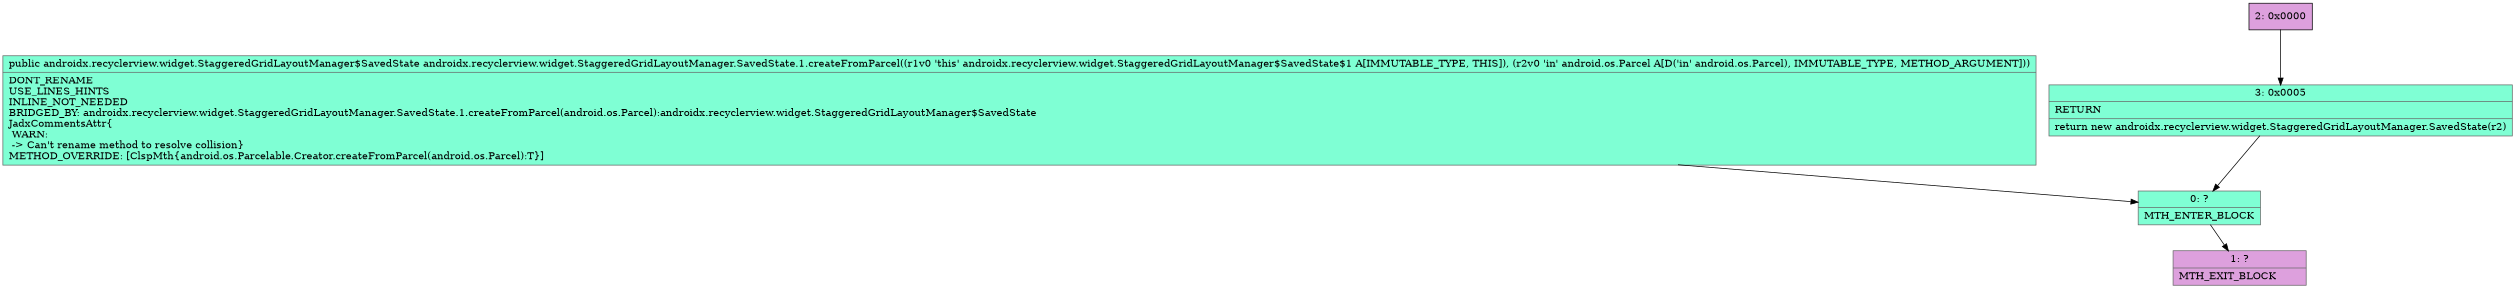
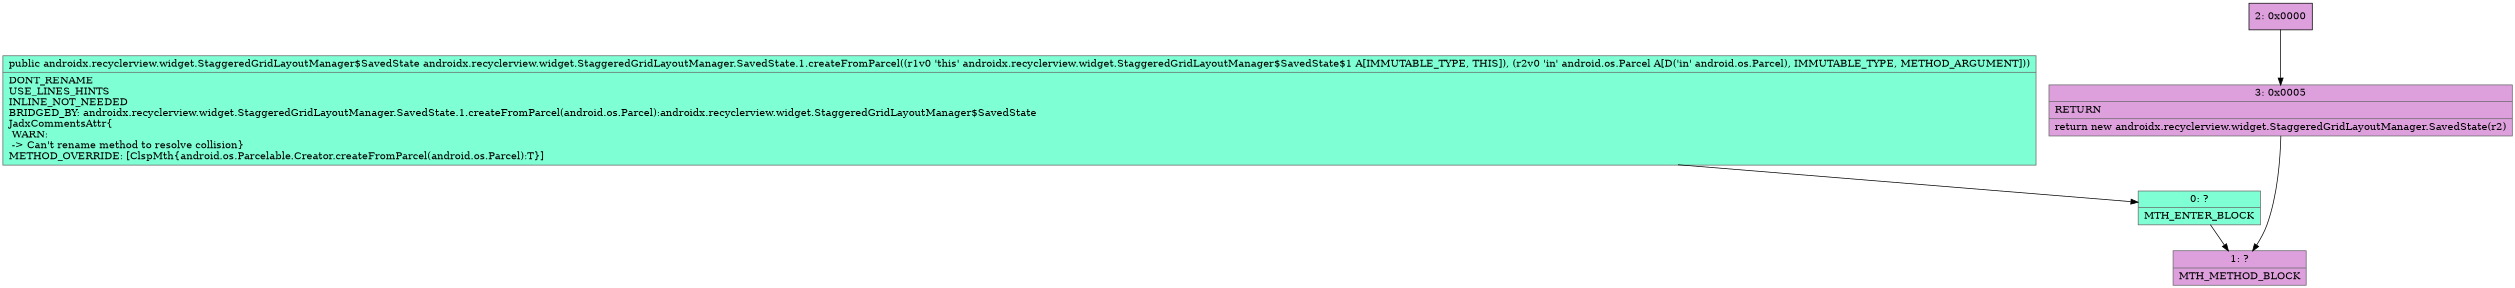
node "3: 0x0005": fillcolor aquamarine -> plum
edge "3: 0x0005" -> "0: ?": now "3: 0x0005" -> "1: ?"
node "1: ?": text "MTH_EXIT_BLOCK" -> "MTH_METHOD_BLOCK"
